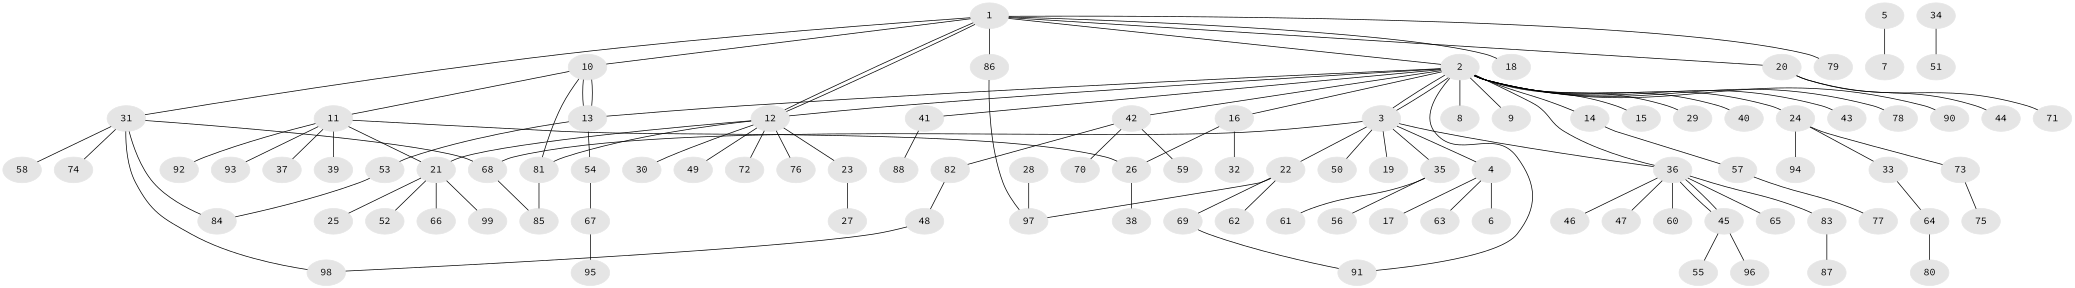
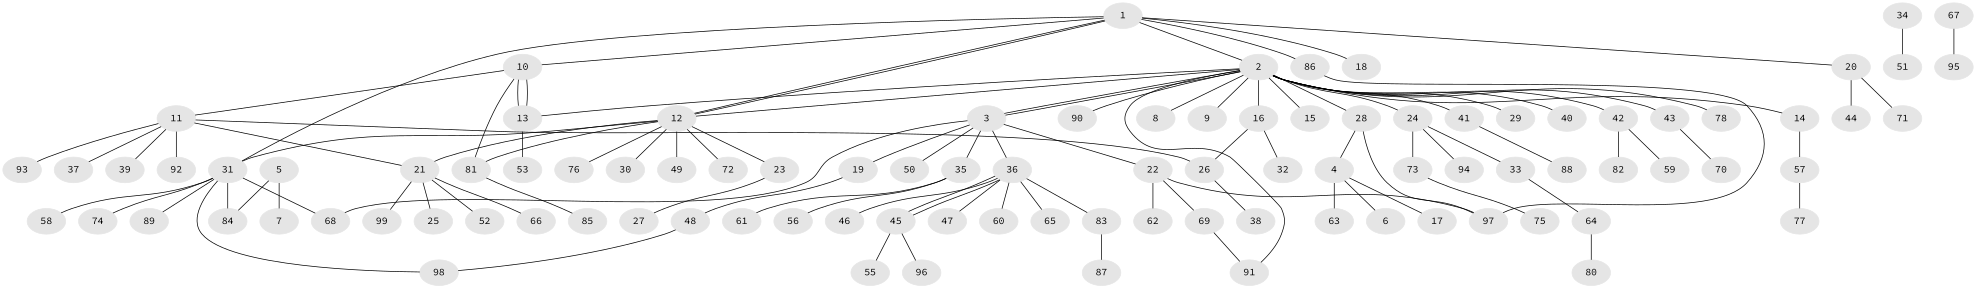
node "79": removed
edge "2" -- "36": now "2" -- "28"
edge "12" -- "31": added
edge "42" -- "70": now "43" -- "70"
edge "3" -- "4": now "28" -- "4"
node "54": removed
edge "68" -- "85": removed
edge "82" -- "48": now "19" -- "48"
edge "53" -- "84": now "5" -- "84"
node "89": added
